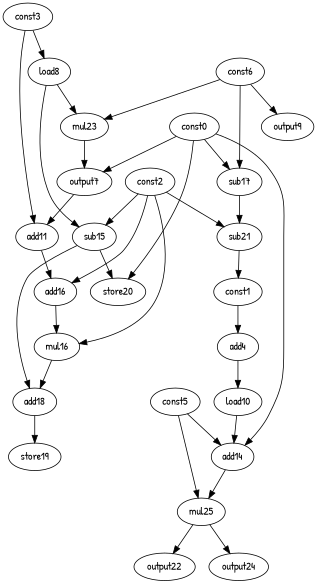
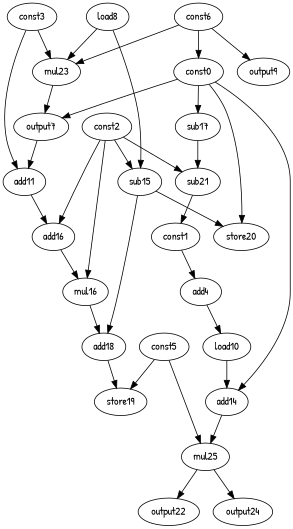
edge "const3" -> "load8": now "const3" -> "mul23"
edge "const6" -> "sub17": now "const6" -> "const0"
edge "const5" -> "add14": now "const5" -> "store19"
